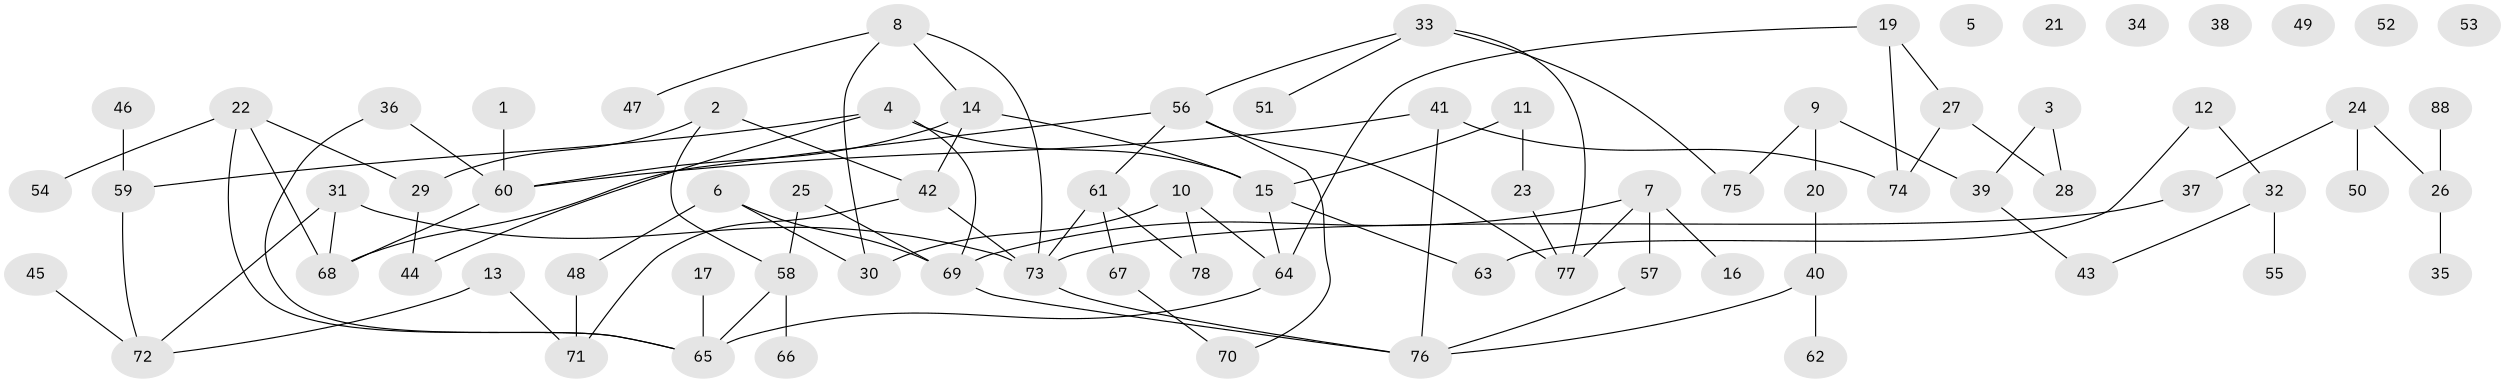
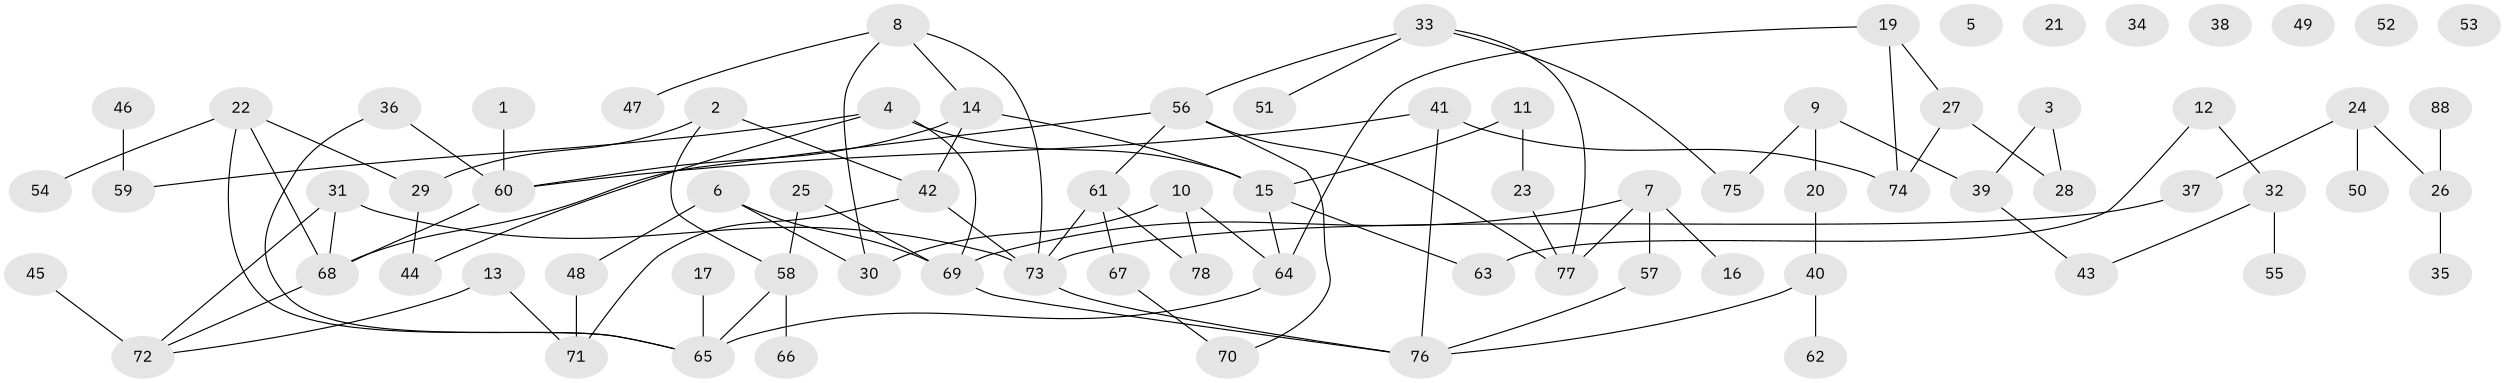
edge "59" -- "72": now "68" -- "72"
